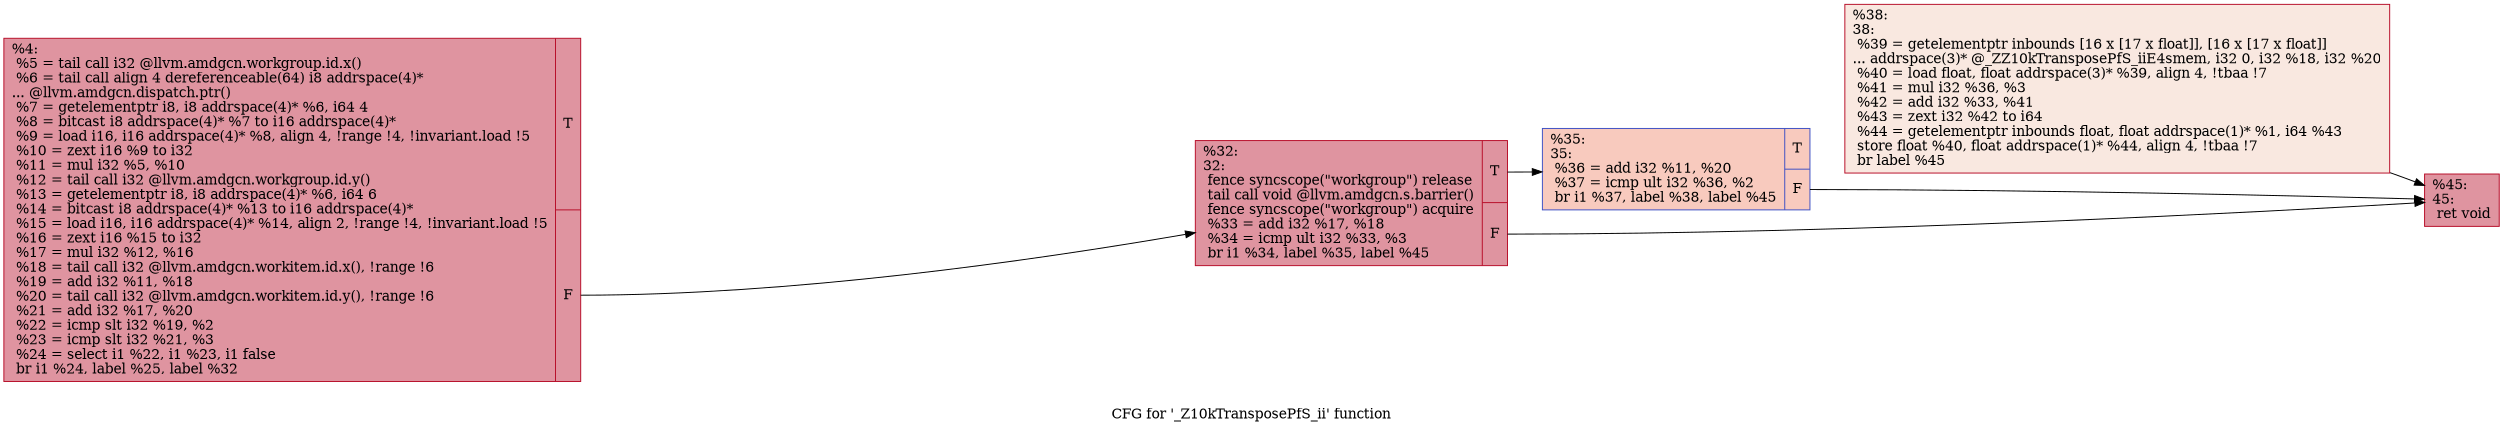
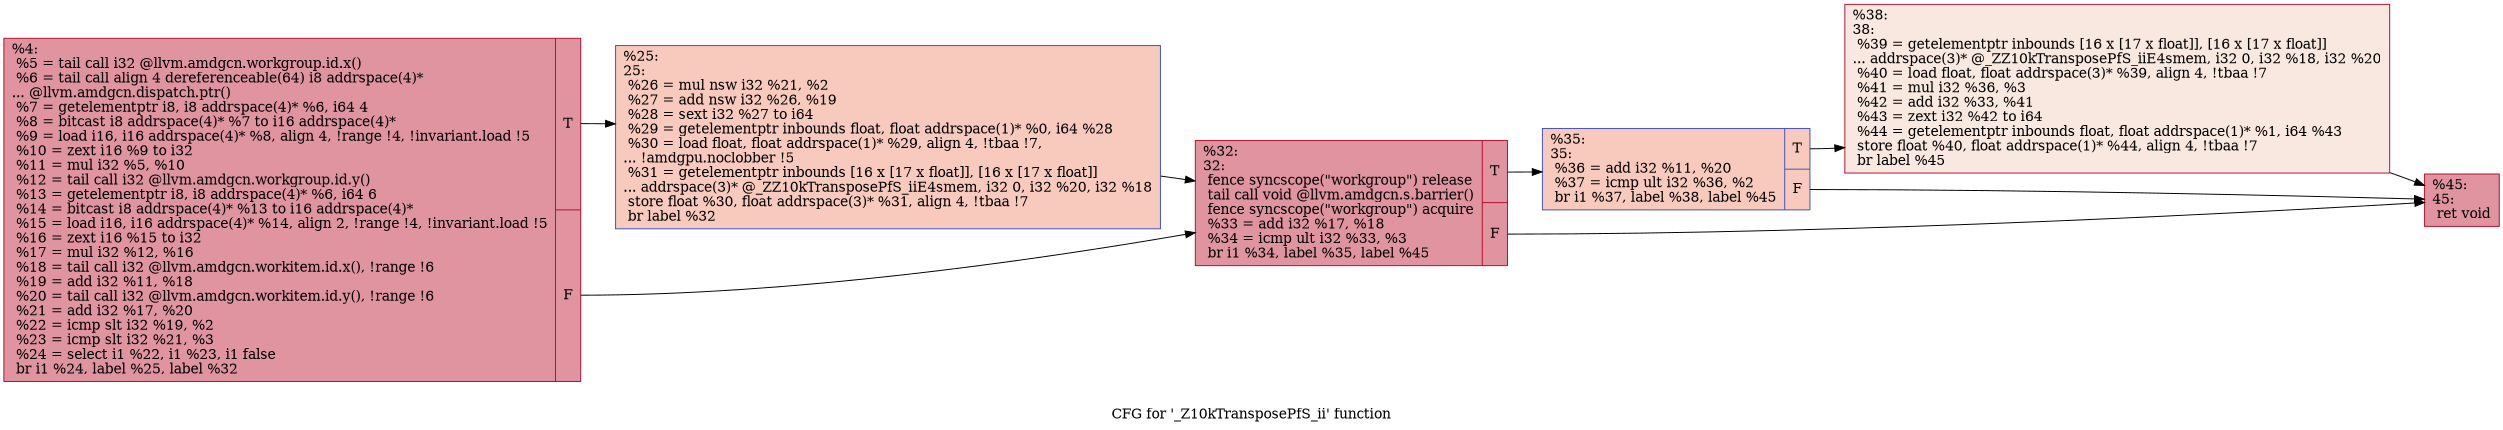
node "%25:": added
edge "%35:" -> "%38:": added
